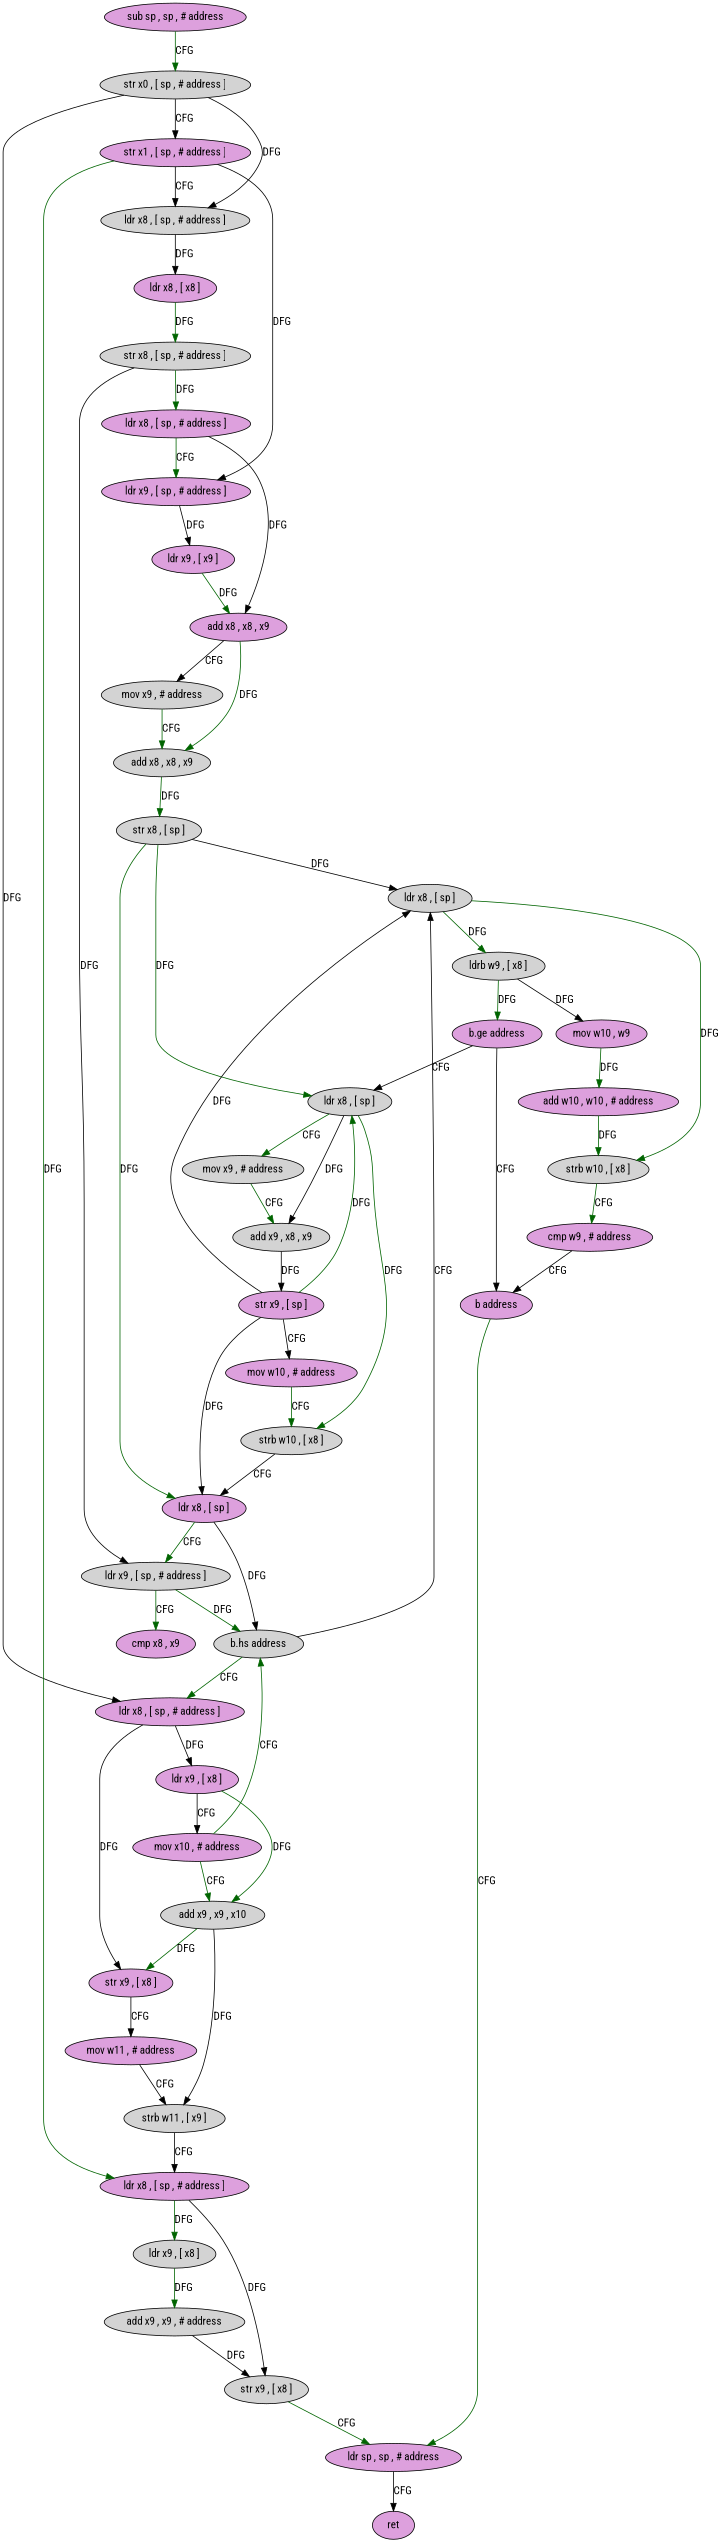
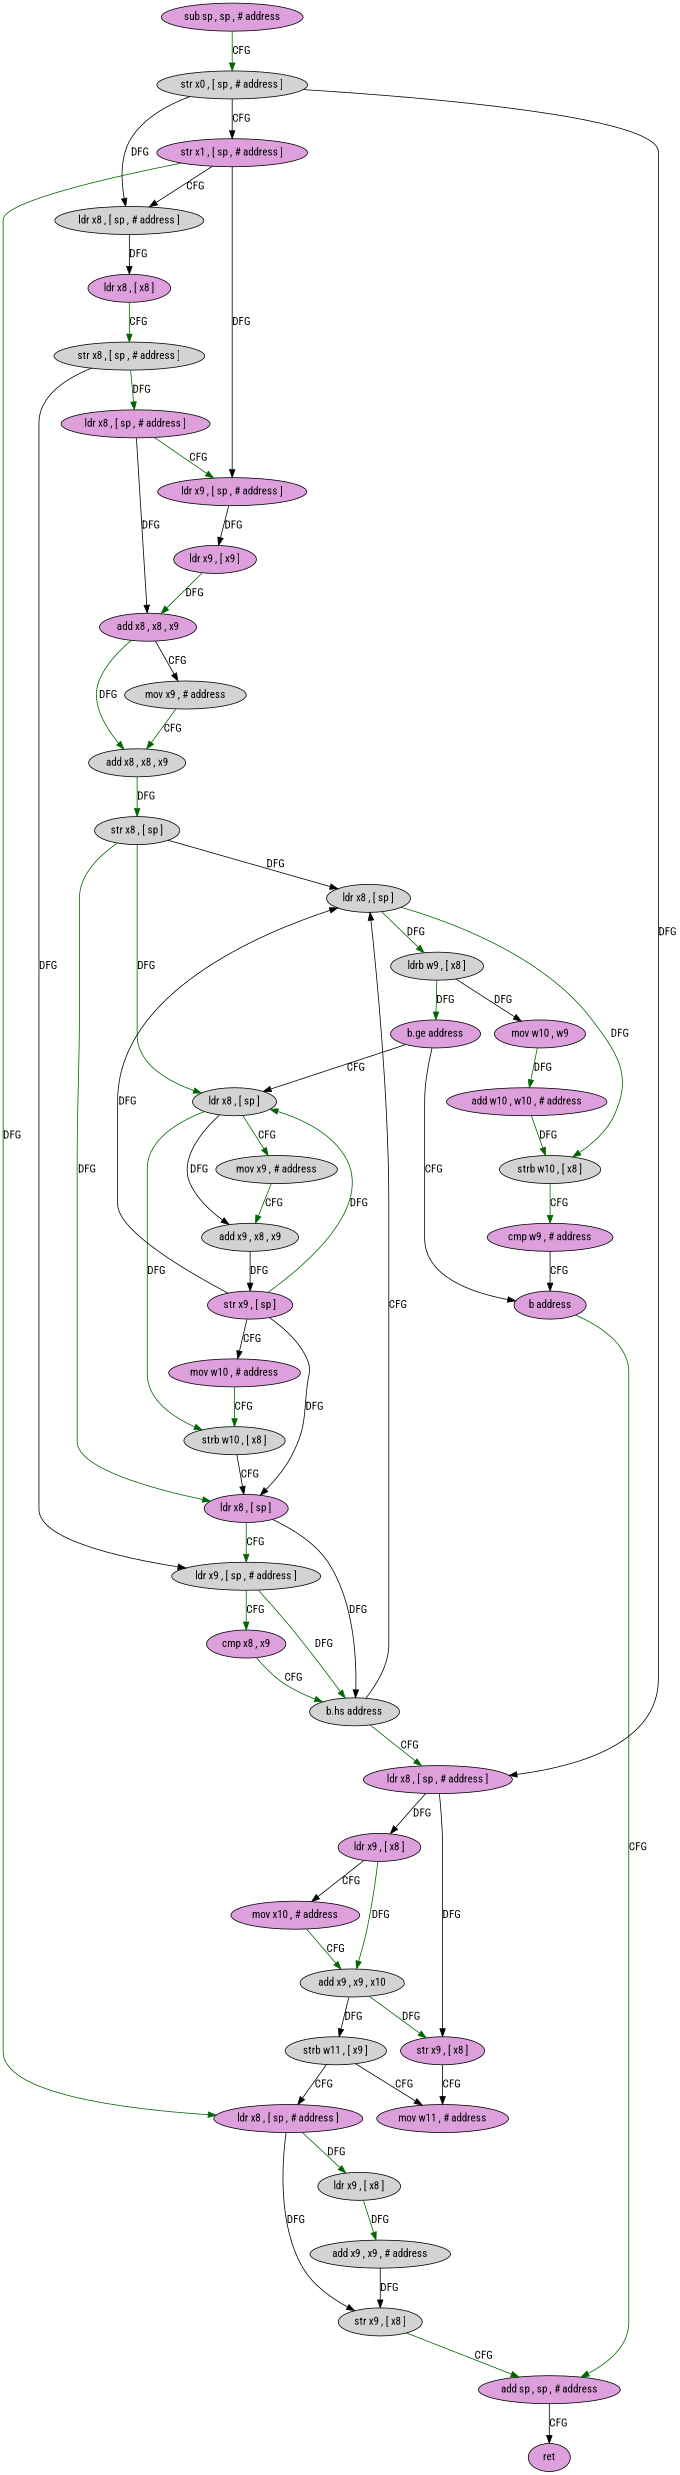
edge "ldr x8 , [ x8 ]" -> "str x8 , [ sp , # address ]": label "DFG" -> "CFG"
edge "mov x10 , # address" -> "b.hs address": now "cmp x8 , x9" -> "b.hs address"
edge "mov w11 , # address" -> "strb w11 , [ x9 ]": reversed
node "ldr sp , sp , # address": label "ldr sp , sp , # address" -> "add sp , sp , # address"
